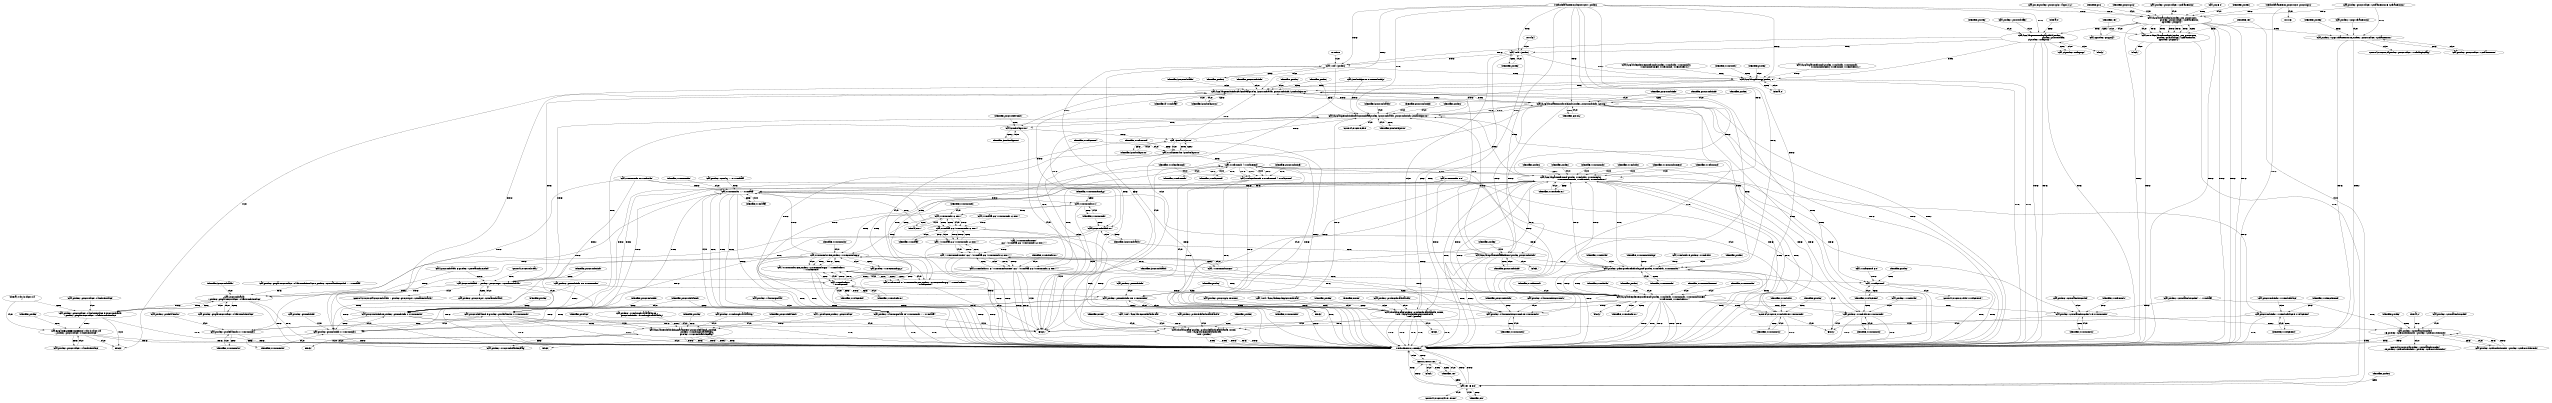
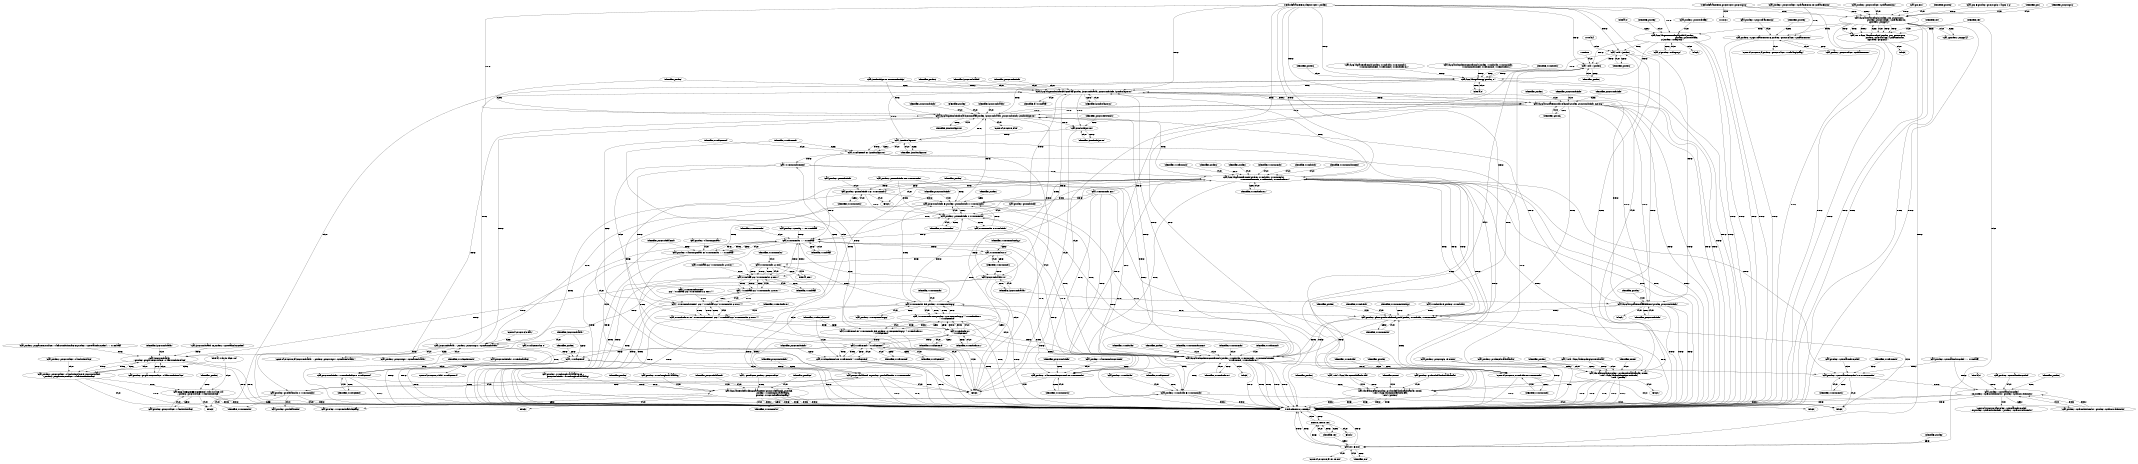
edge "(Call,u1_slice_end = !i2_mb_skip_run)" -> "(Call,u1_tfr_n_mb || u1_slice_end)": now "(Call,u1_slice_end = !i2_mb_skip_run)" -> "(Call,!u1_num_mbs_next)"
edge "(Call,u1_num_mbs = 0)" -> "(ControlStructure,u1_mb_idx = u1_num_mbs)": label "AST: " -> "DDG: "
edge "(Call,u1_num_mbs = u1_mb_idx)" -> "(Call,ps_dec->ps_nmb_info + u1_num_mbs)": reversed
edge "(Call,i2_cur_mb_addr = ps_dec->u2_total_mbs_coded)" -> "(Call,i2_cur_mb_addr > ps_dec->ps_cur_sps->u2_max_mb_addr)": removed, label "DDG:"
edge "(Call,ps_dec->ps_deblk_mbn)" -> "(Call,ps_dec->ps_deblk_mbn + u1_num_mbs)": reversed
